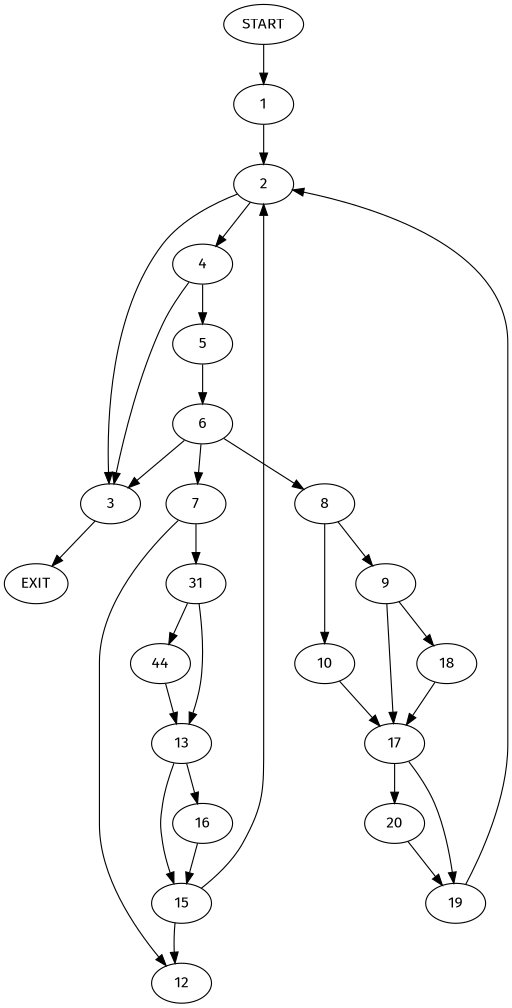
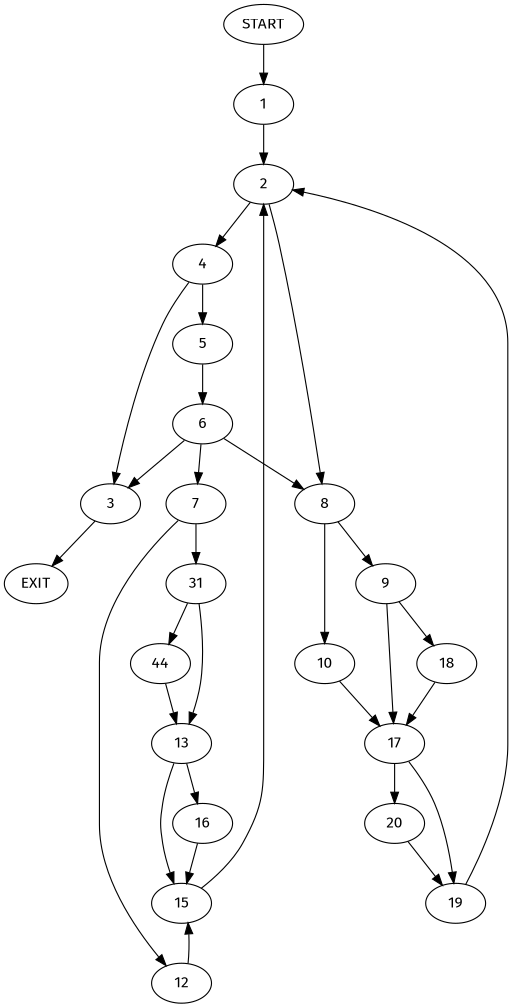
edge "2" -> "3": now "2" -> "8"
edge "15" -> "12": reversed
